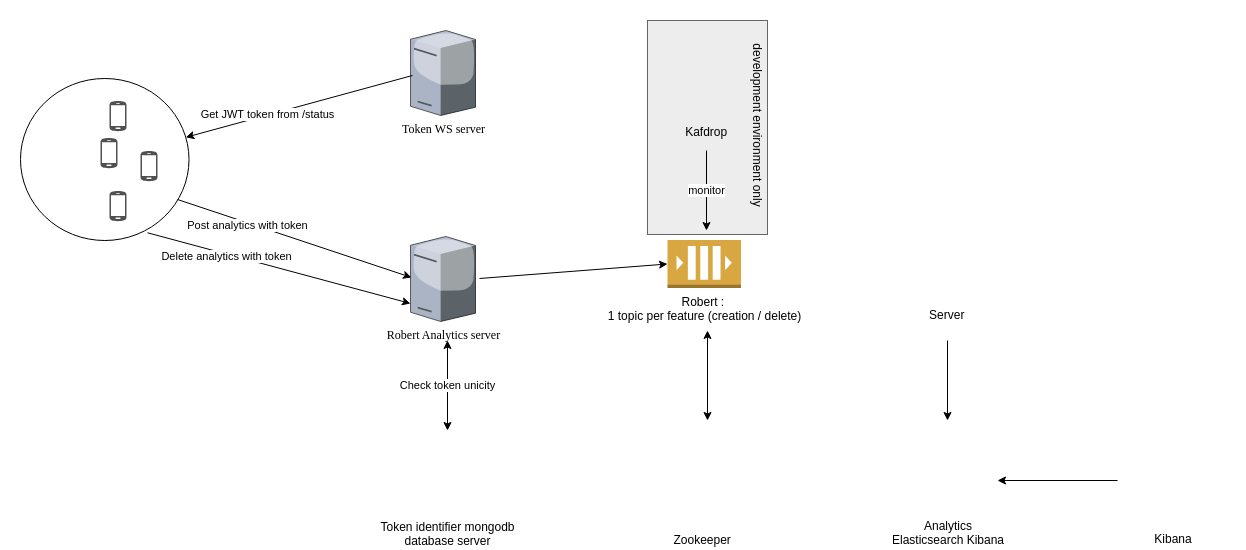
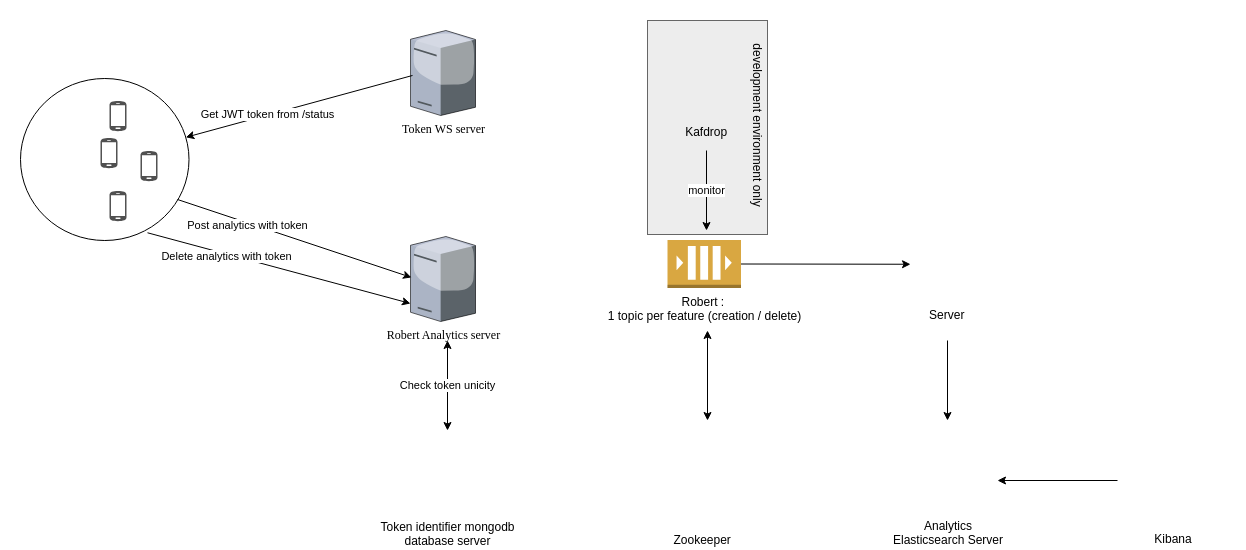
edge "Robert : 1 topic per feature (creation / delete)" -> "Server": added
edge "Robert Analytics server" -> "Robert : 1 topic per feature (creation / delete)": removed
node "Analytics Elasticsearch Kibana": label "Analytics Elasticsearch Kibana" -> "Analytics Elasticsearch Server"
